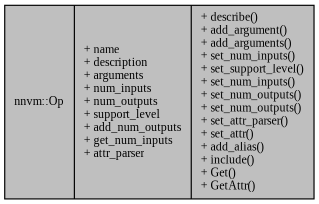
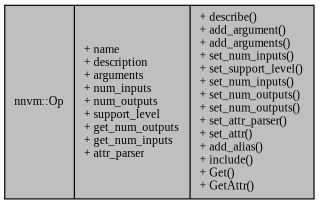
node "nnvm::Op": text "+ add_num_outputs" -> "+ get_num_outputs"
